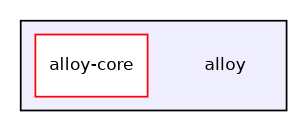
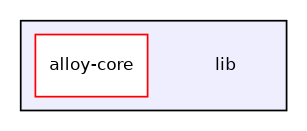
node "alloy": label "alloy" -> "lib"
